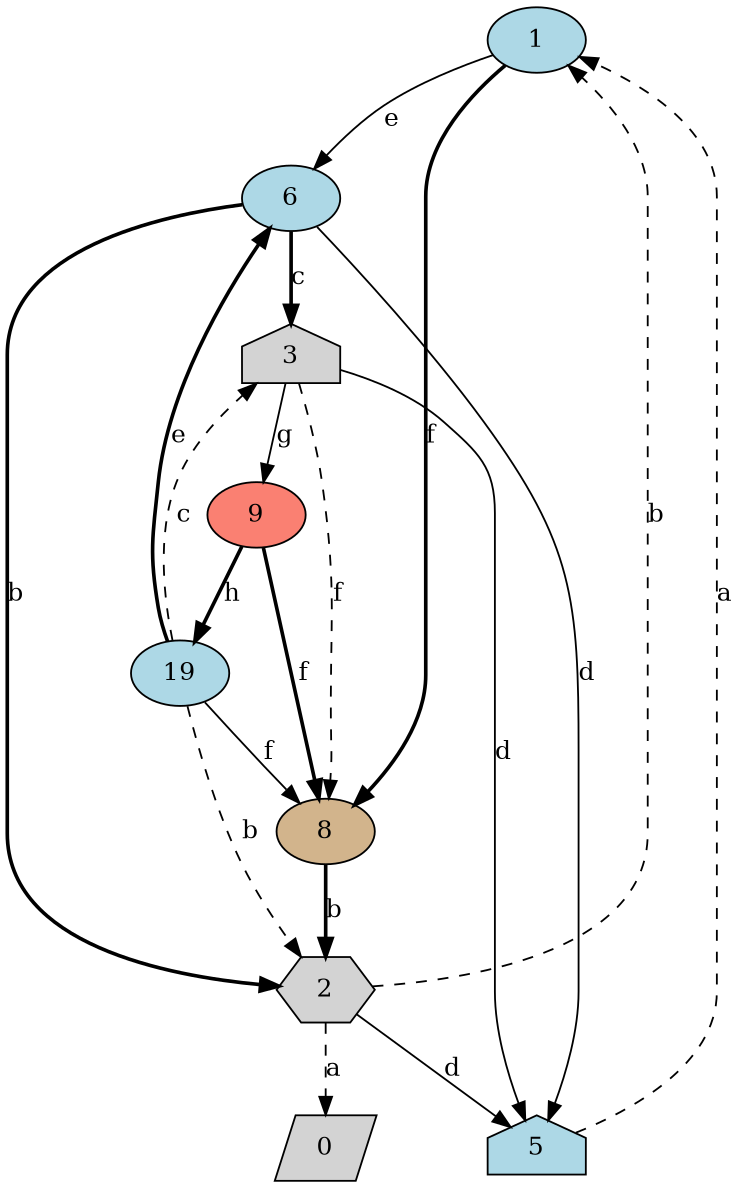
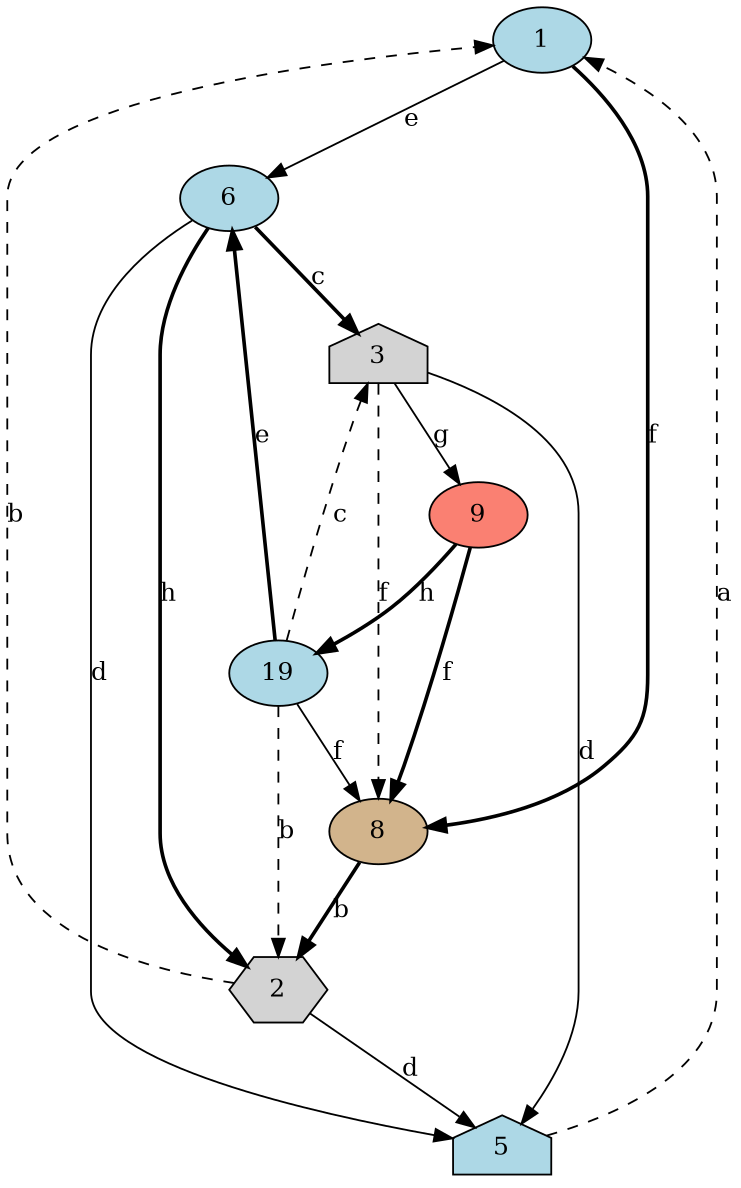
edge "6" -> "2": label "b" -> "h"
node "0": removed
